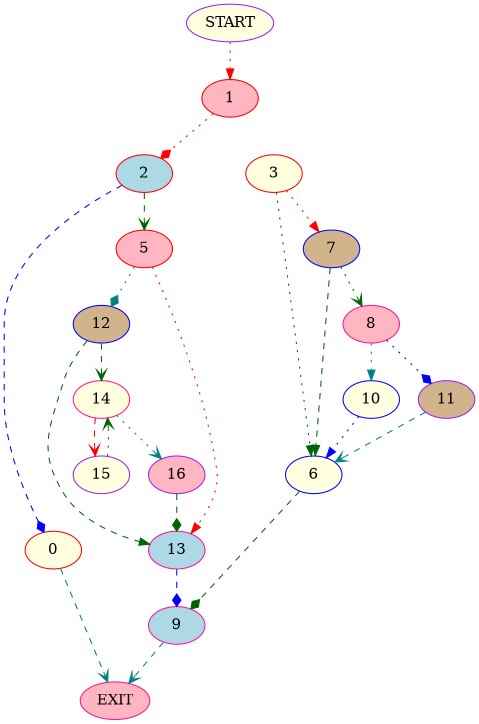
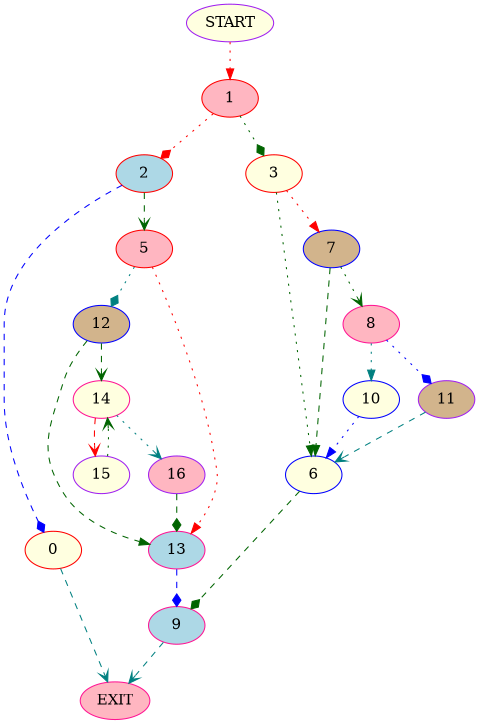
edge "1" -> "3": added
